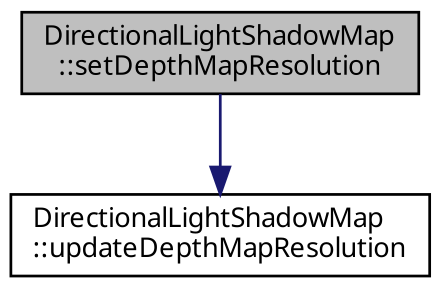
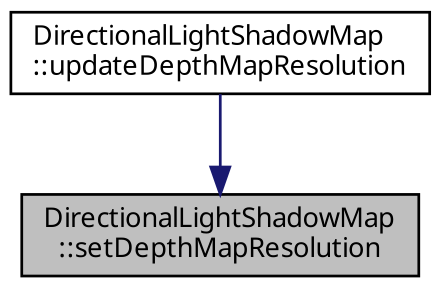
edge "DirectionalLightShadowMap ::setDepthMapResolution" -> "DirectionalLightShadowMap ::updateDepthMapResolution": reversed
